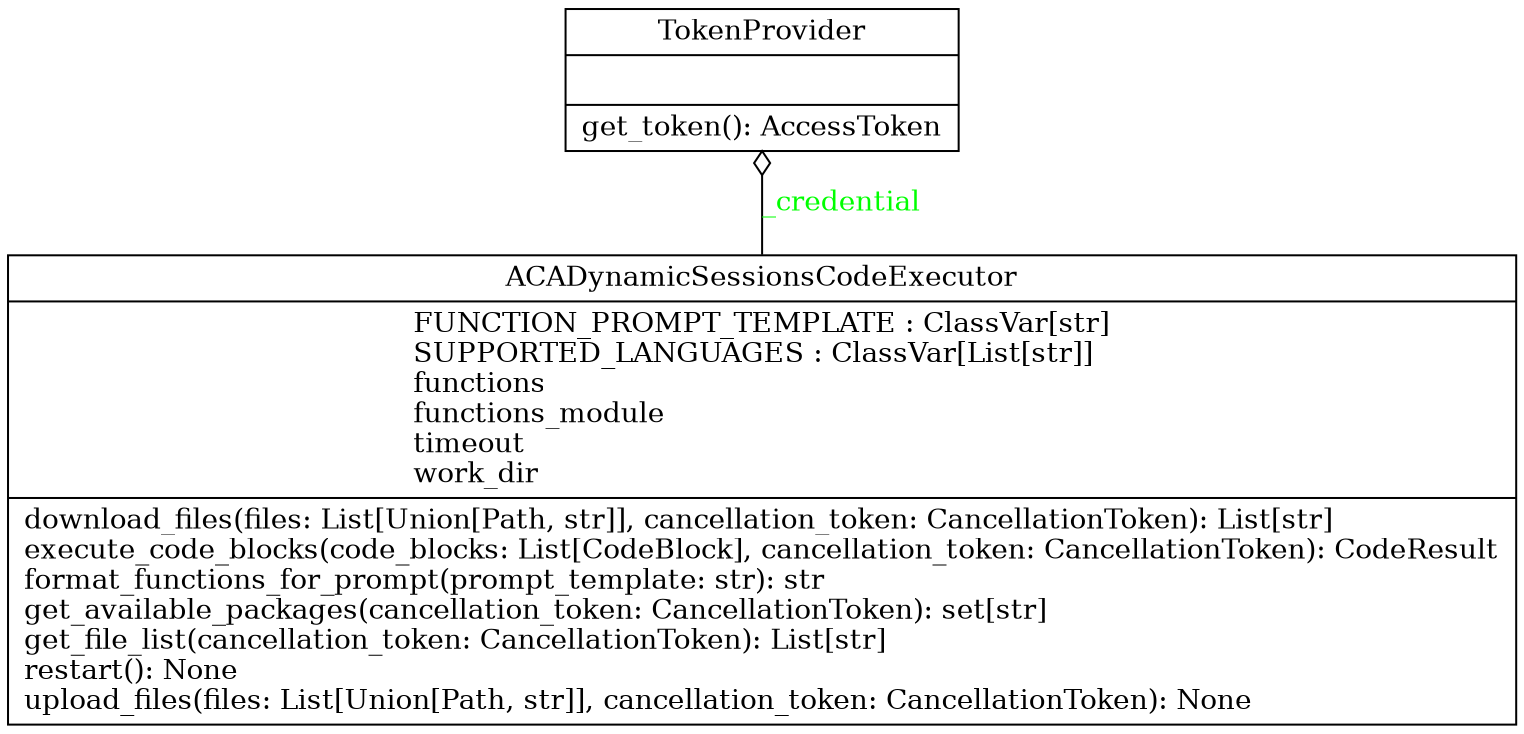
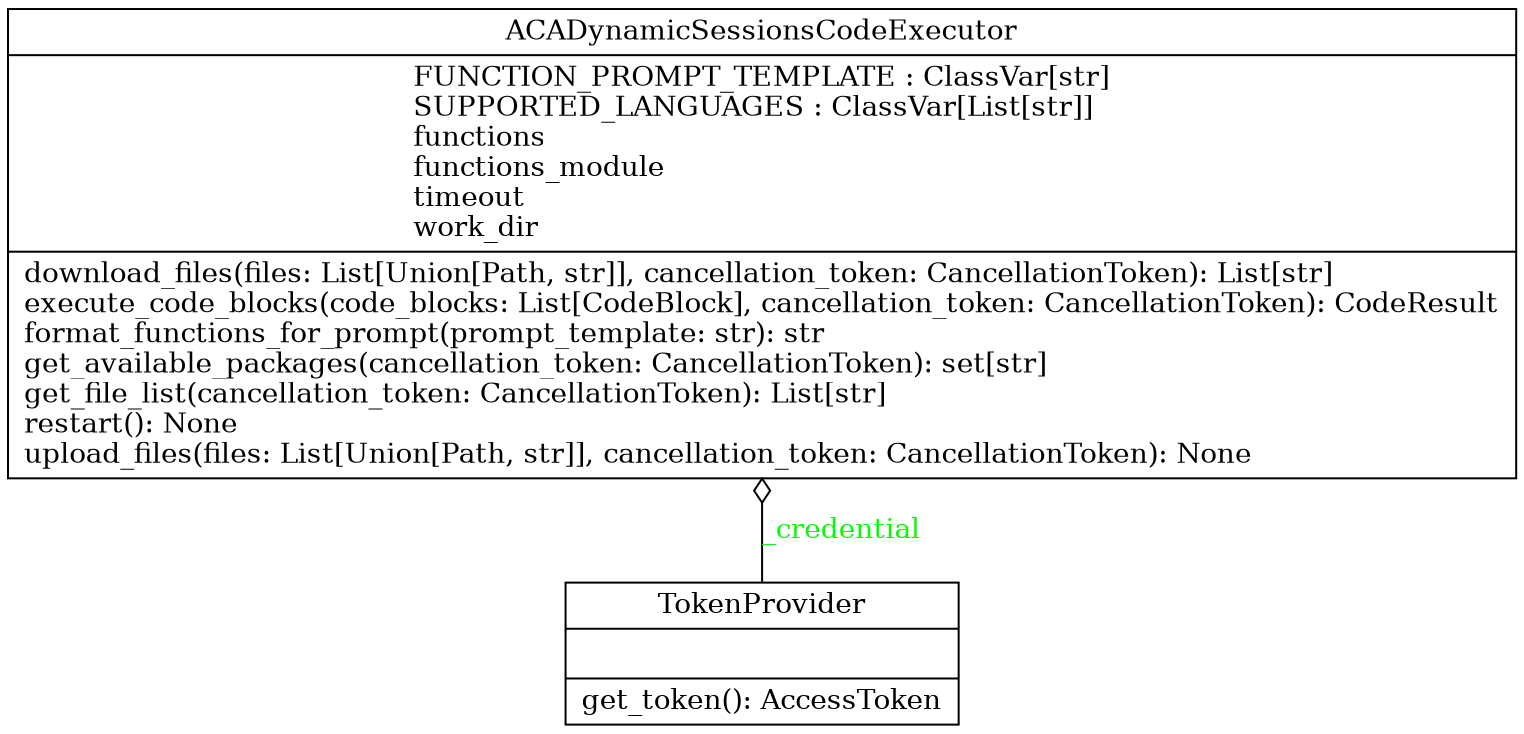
edge "ACADynamicSessionsCodeExecutor" -> "TokenProvider": reversed
